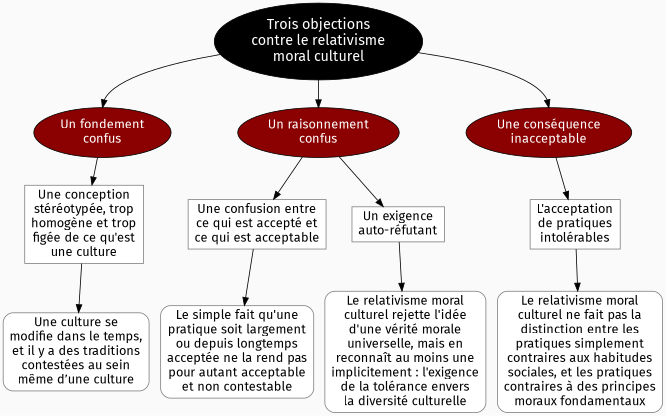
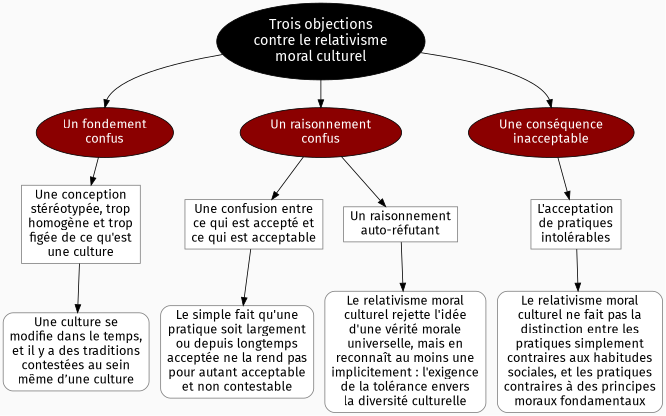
node "Un exigence auto-réfutant": label "Un exigence auto-réfutant" -> "Un raisonnement auto-réfutant"
